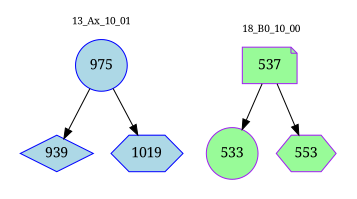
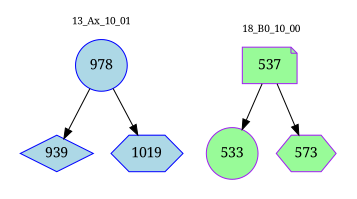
node "975": label "975" -> "978"
node "553": label "553" -> "573"
